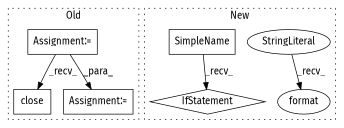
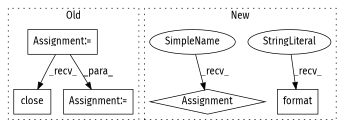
node "SimpleName": shape box -> ellipse
node "IfStatement": label "IfStatement" -> "Assignment"
node "format": shape ellipse -> box
